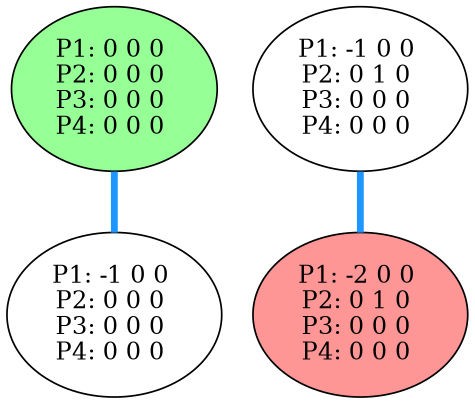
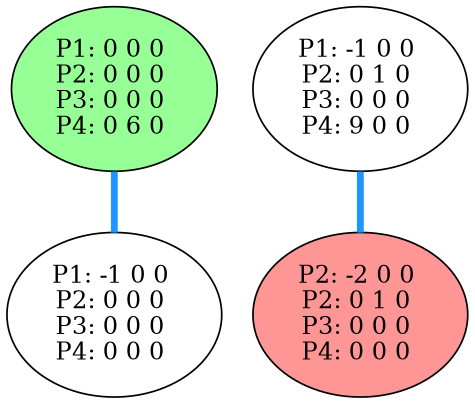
node "P1: 0 0 0 P2: 0 0 0 P3: 0 0 0 P4: 0 0 0": label "P1: 0 0 0 P2: 0 0 0 P3: 0 0 0 P4: 0 0 0" -> "P1: 0 0 0 P2: 0 0 0 P3: 0 0 0 P4: 0 6 0"
node "P1: -1 0 0 P2: 0 1 0 P3: 0 0 0 P4: 0 0 0": label "P1: -1 0 0 P2: 0 1 0 P3: 0 0 0 P4: 0 0 0" -> "P1: -1 0 0 P2: 0 1 0 P3: 0 0 0 P4: 9 0 0"
node "P1: -2 0 0 P2: 0 1 0 P3: 0 0 0 P4: 0 0 0": label "P1: -2 0 0 P2: 0 1 0 P3: 0 0 0 P4: 0 0 0" -> "P2: -2 0 0 P2: 0 1 0 P3: 0 0 0 P4: 0 0 0"
